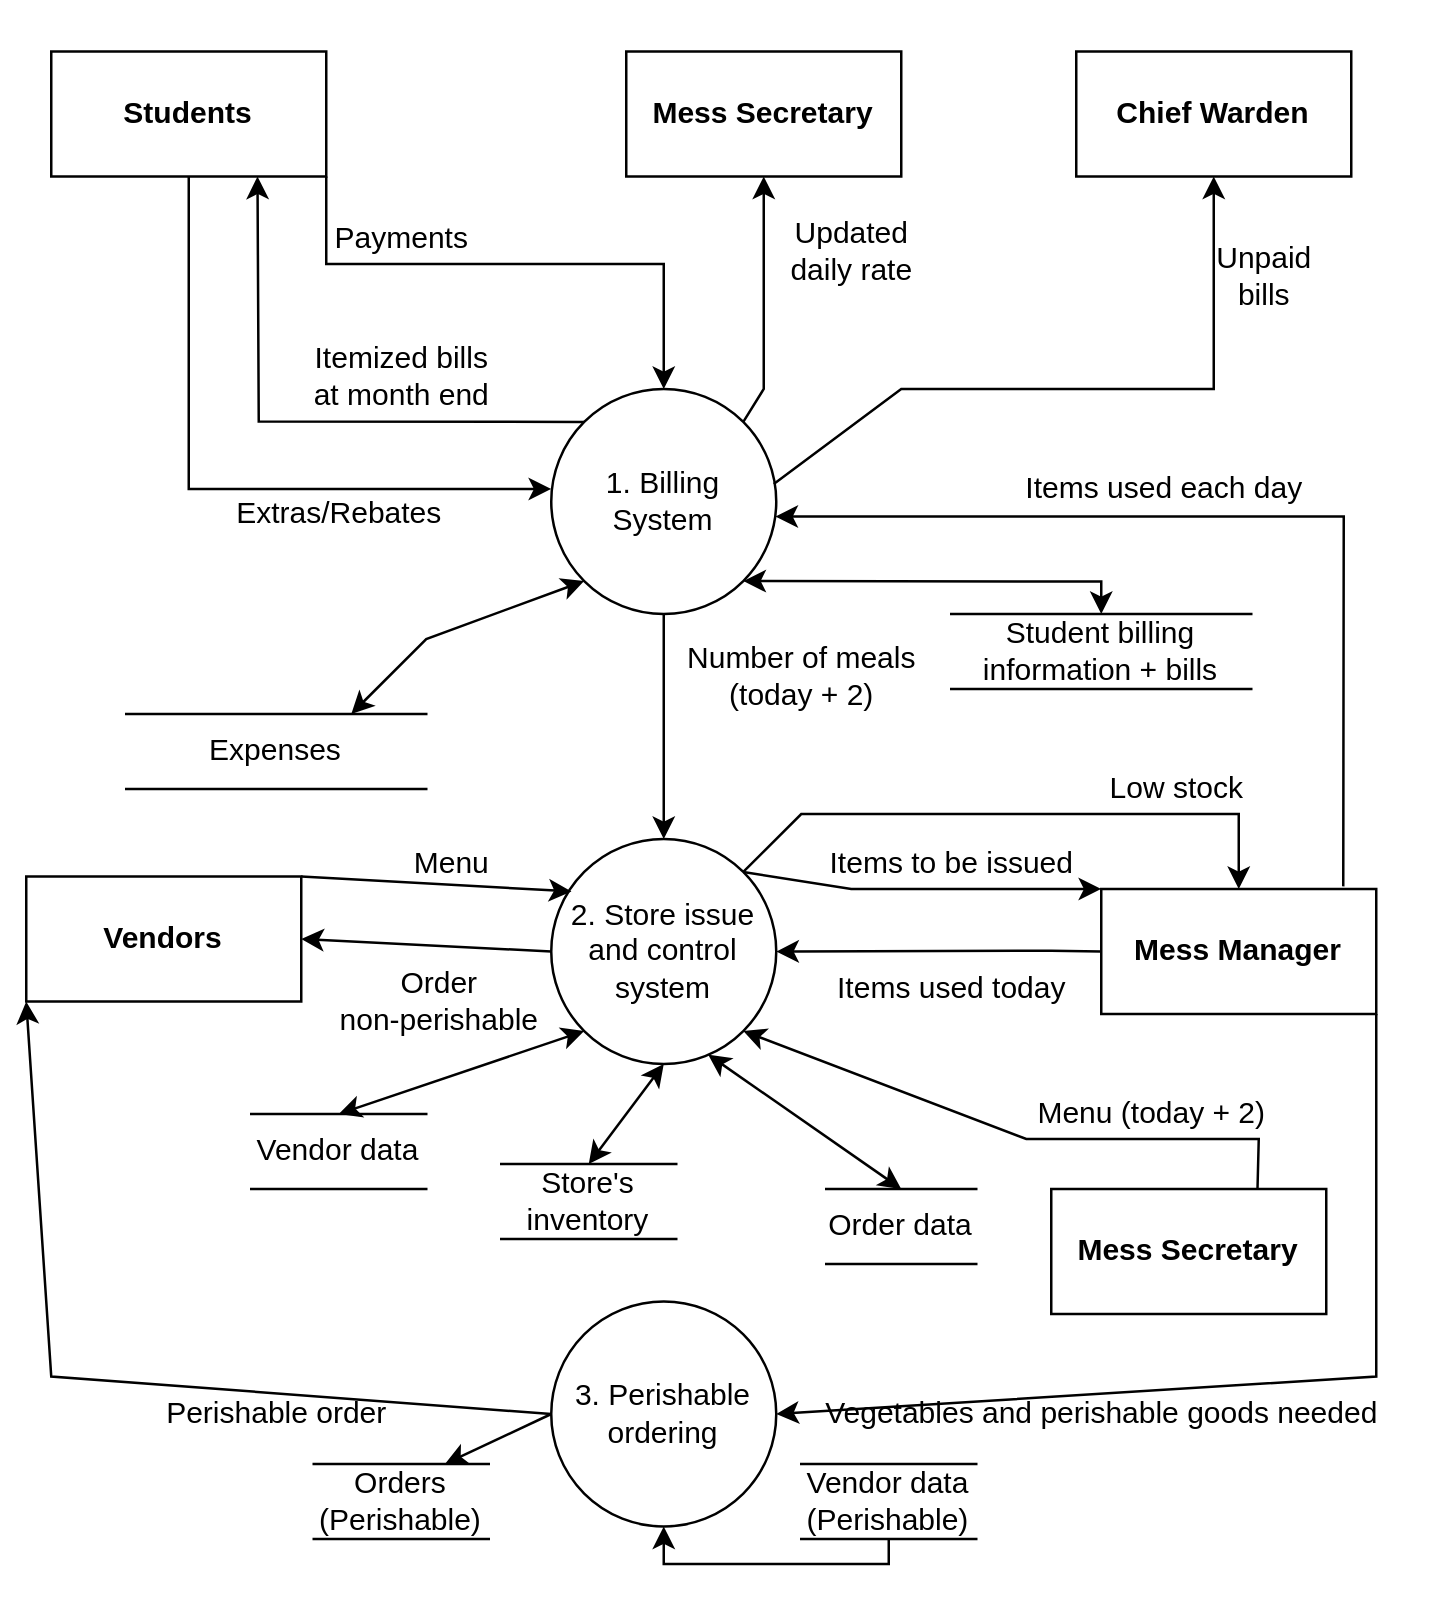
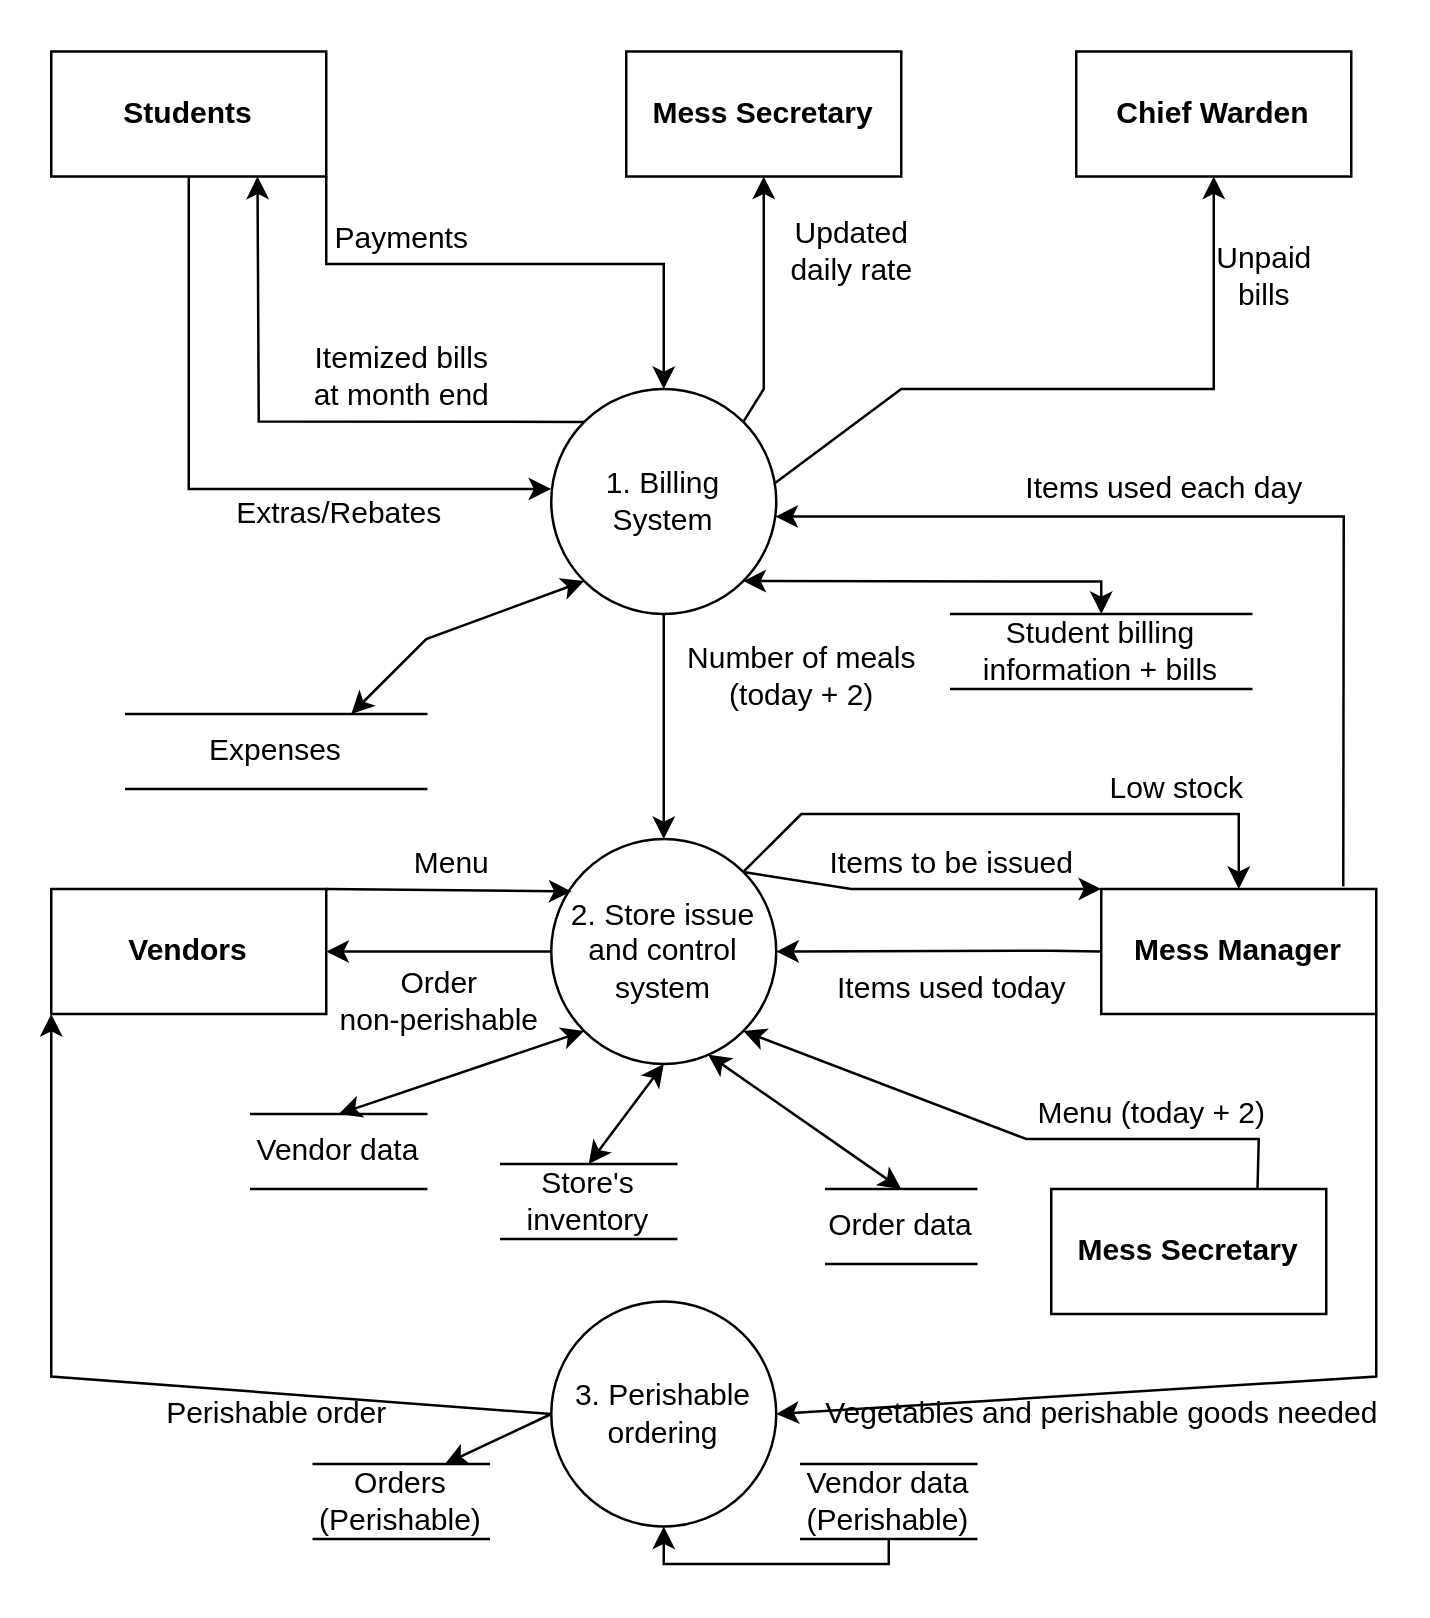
node "Vendors": moved (164, 939) -> (189, 951)
